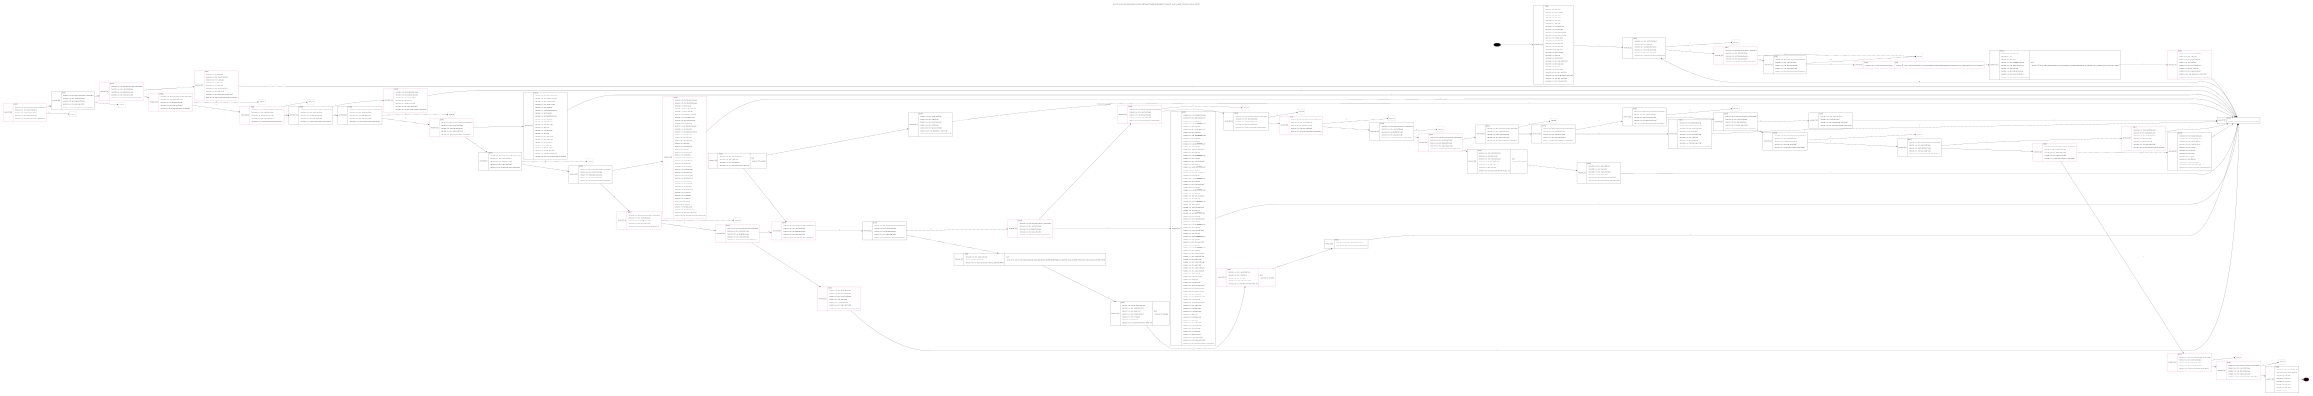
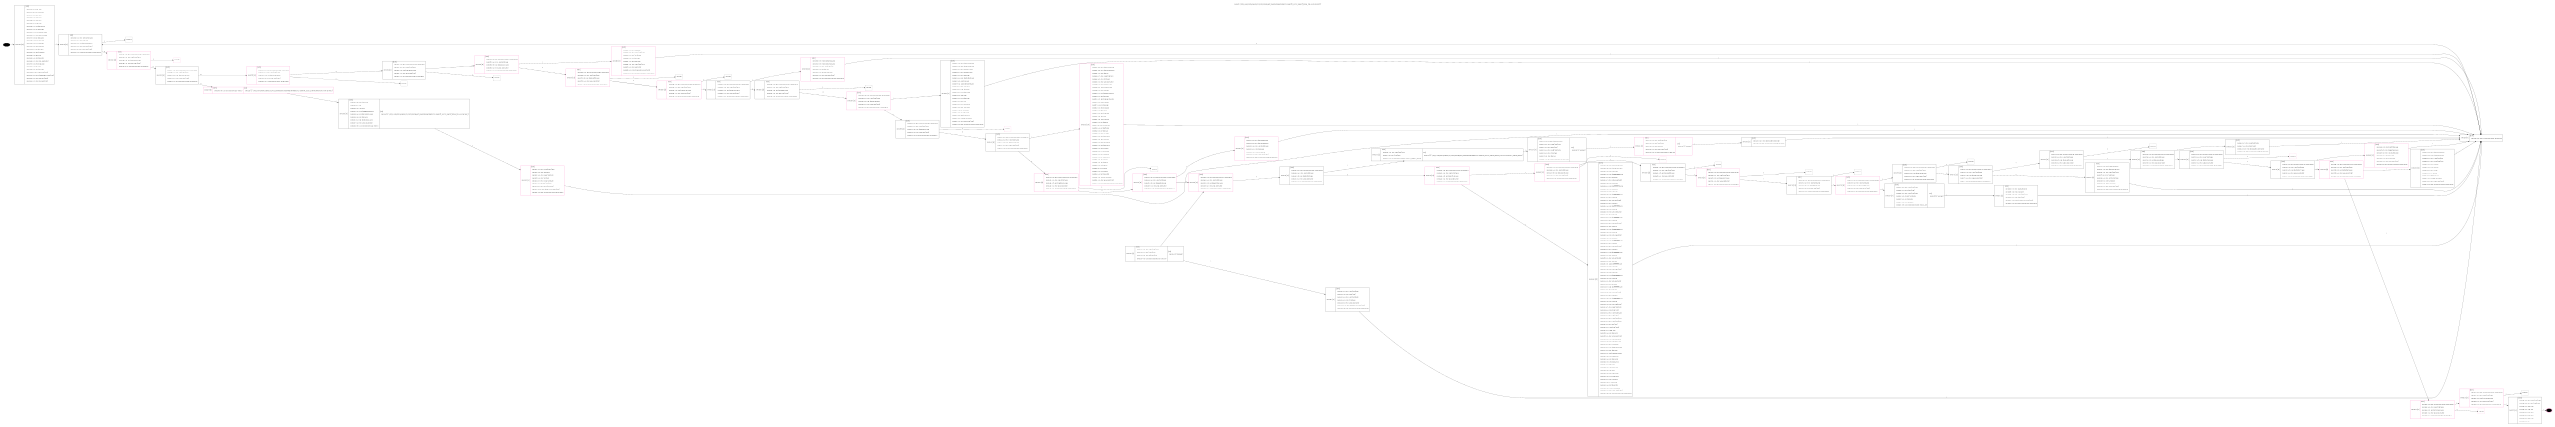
edge "0x4014f9 [28]" -> "0x401fcb": now "0x4014f9 [28]" -> "0x401515 [28]"
